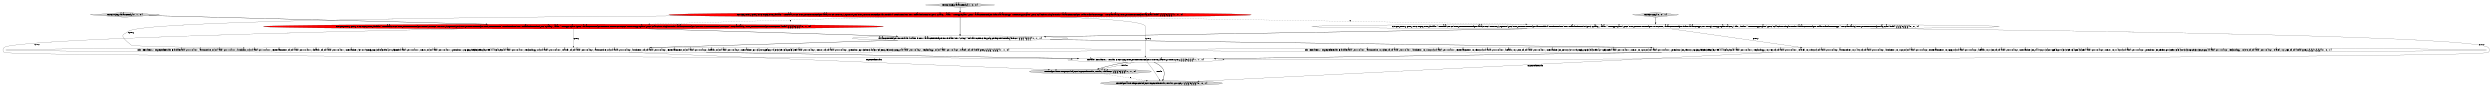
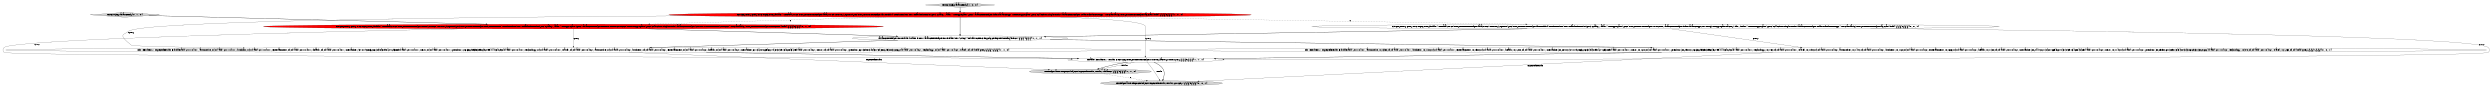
node "testGroupBy['0', '0', '1']": removed
